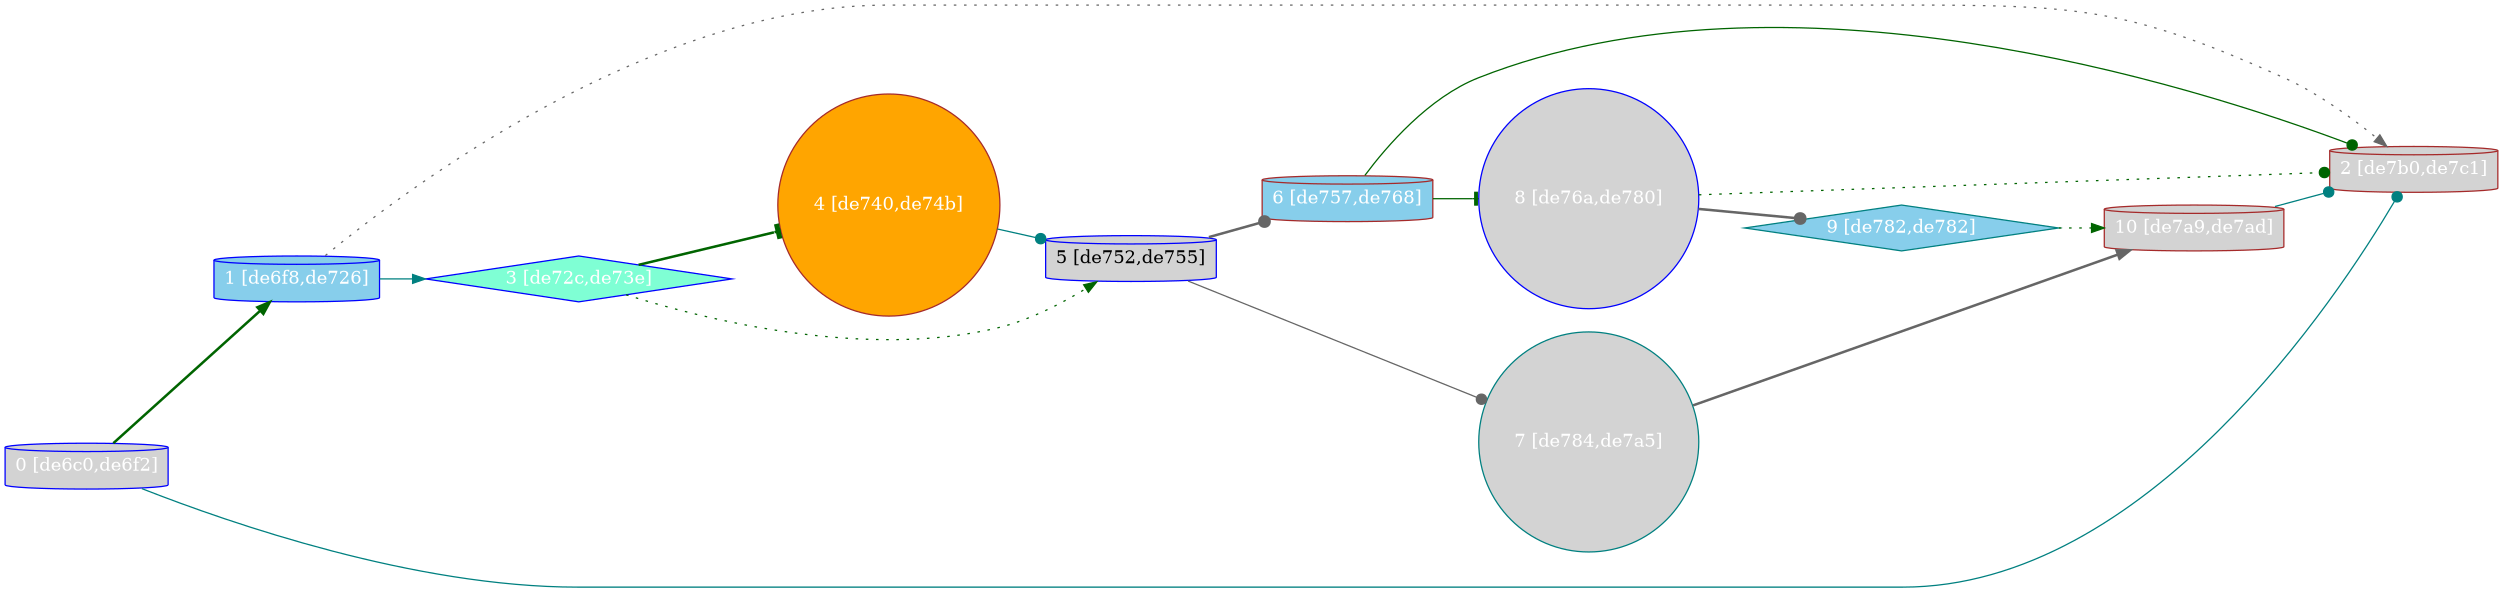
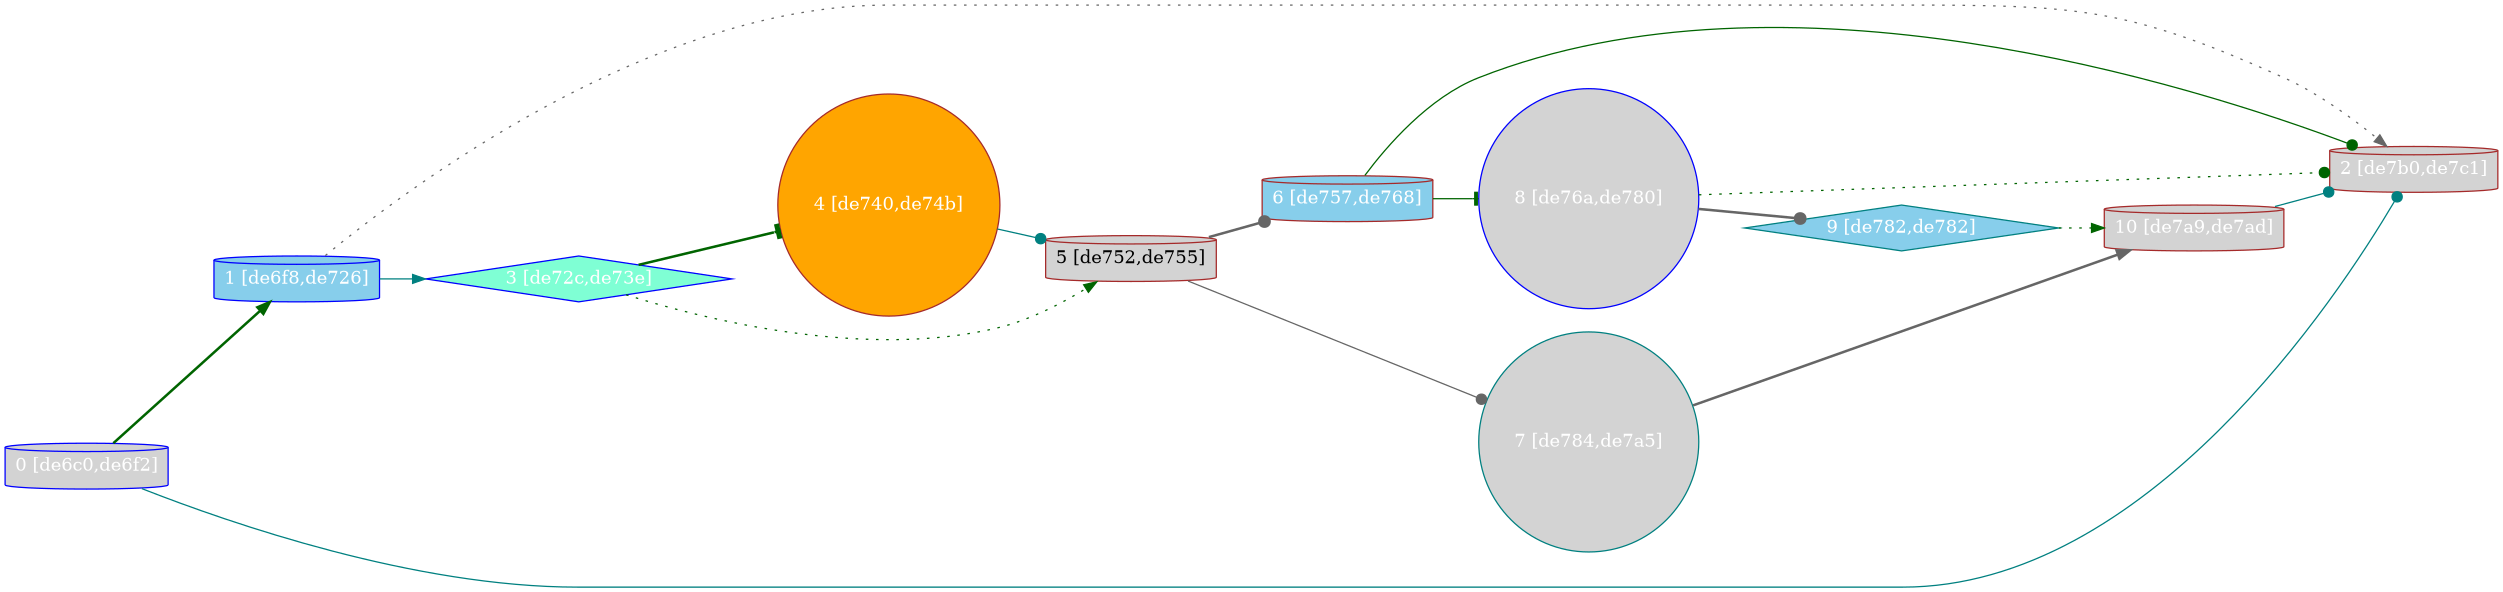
node "5 [de752,de755]": color blue -> brown
